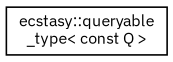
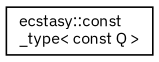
node "ecstasy::queryable _type< const Q >": label "ecstasy::queryable _type< const Q >" -> "ecstasy::const _type< const Q >"
